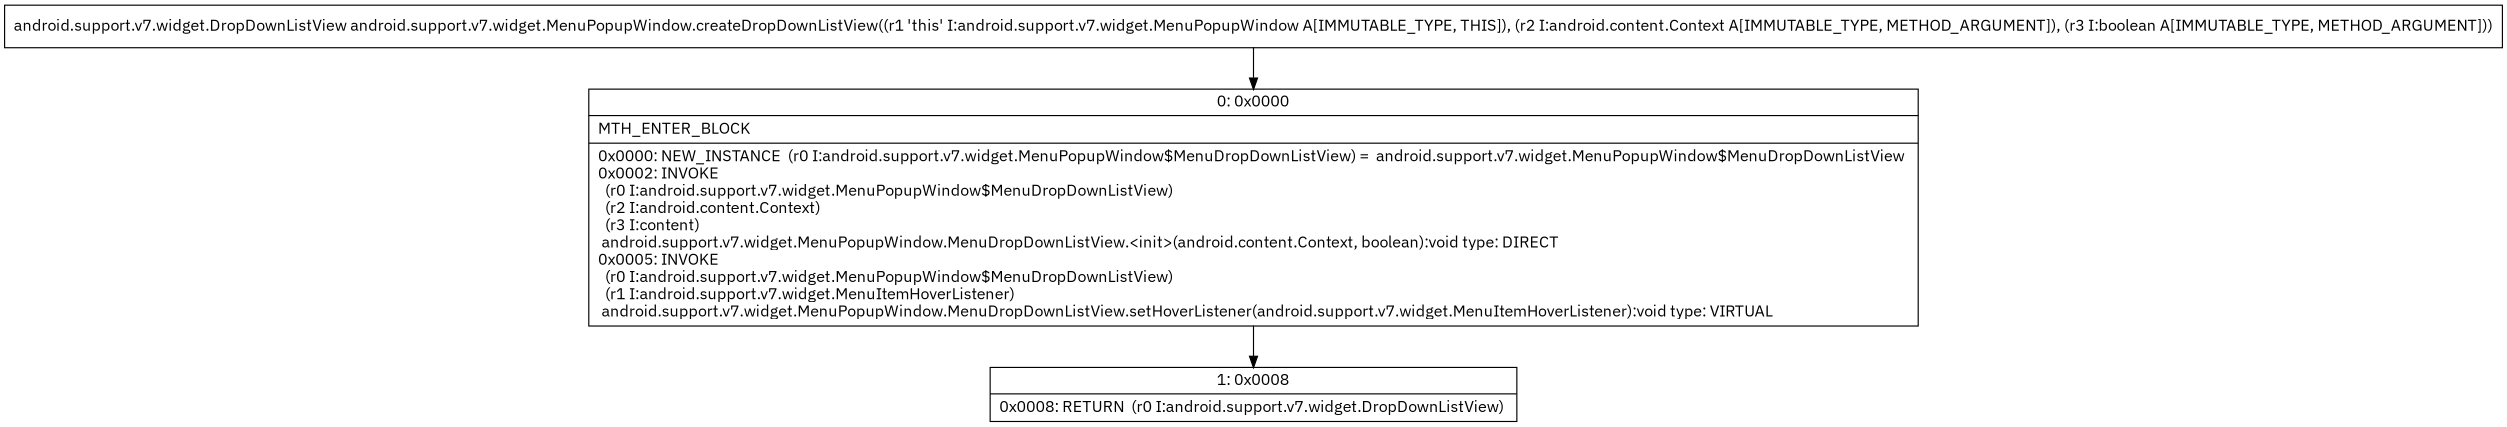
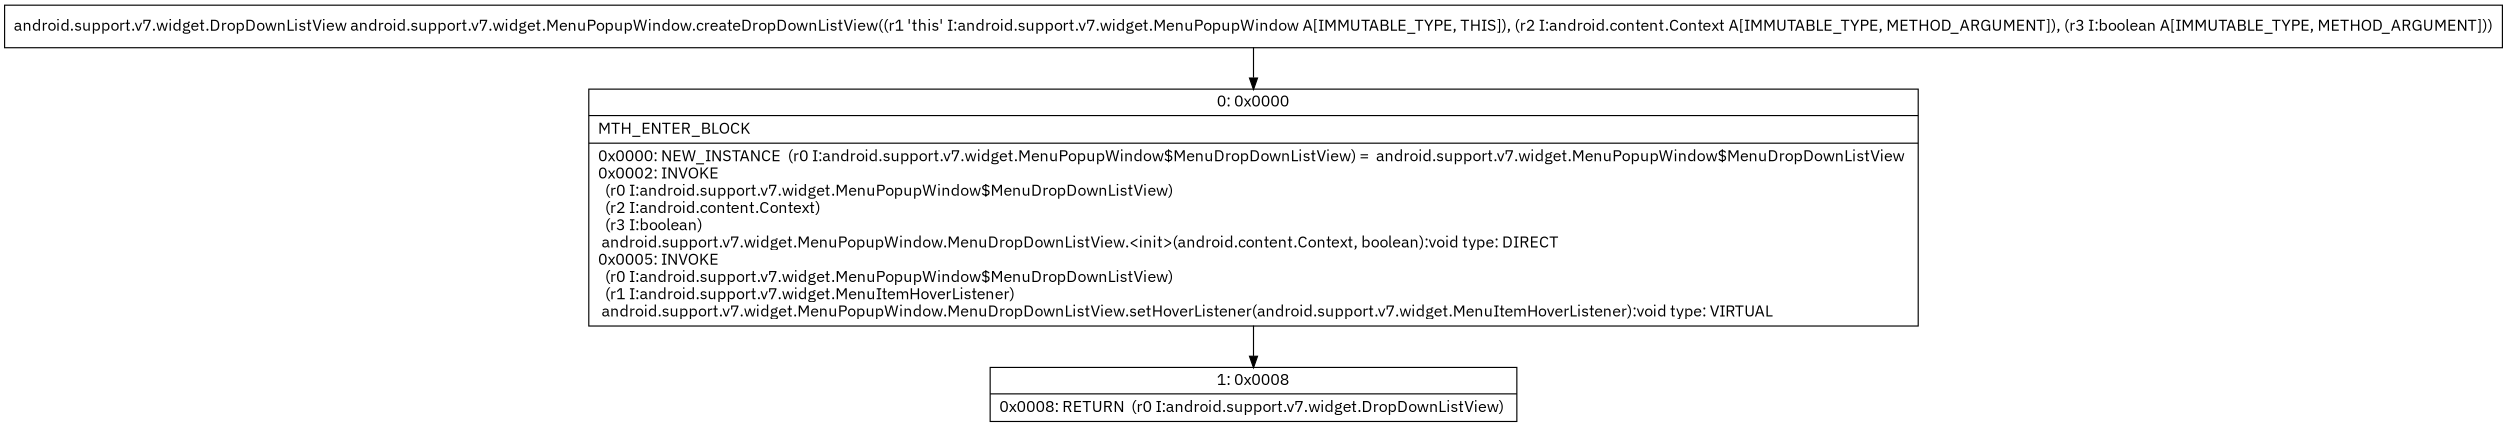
node "0: 0x0000": text "(r3 I:content)" -> "(r3 I:boolean)"
